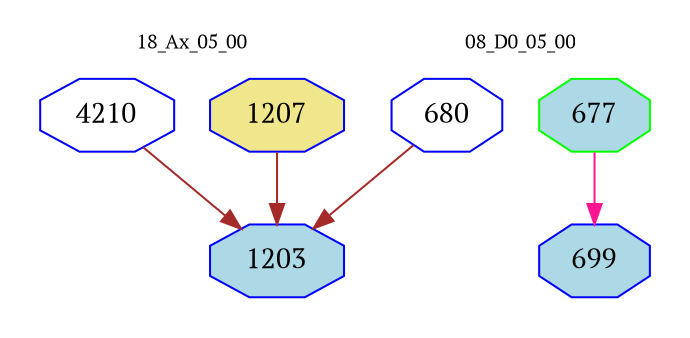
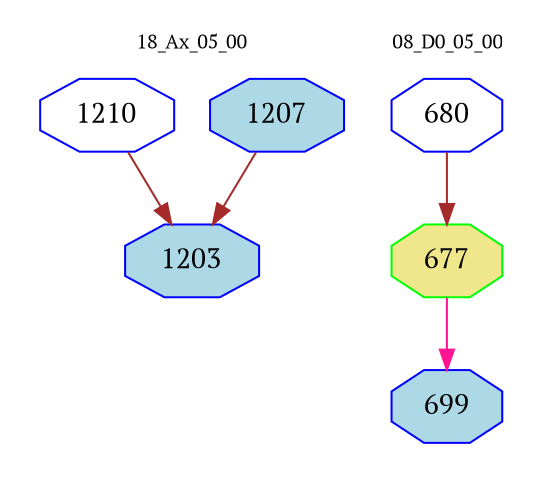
node "4210": label "4210" -> "1210"
node "1207": fillcolor khaki -> lightblue
node "677": fillcolor lightblue -> khaki
edge "680" -> "1203": now "680" -> "677"
